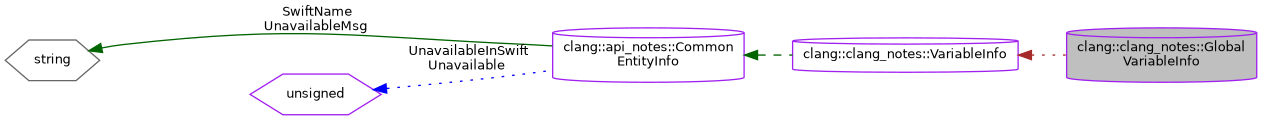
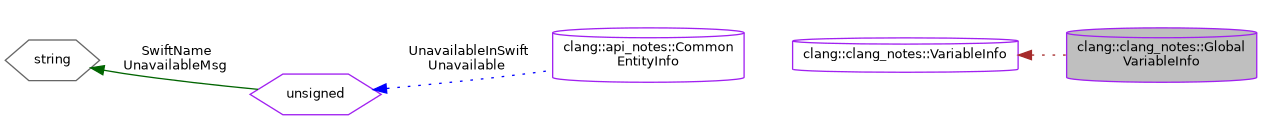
edge "clang::api_notes::Common EntityInfo" -> "string": now "unsigned" -> "string"
edge "clang::clang_notes::VariableInfo" -> "clang::api_notes::Common EntityInfo": removed
